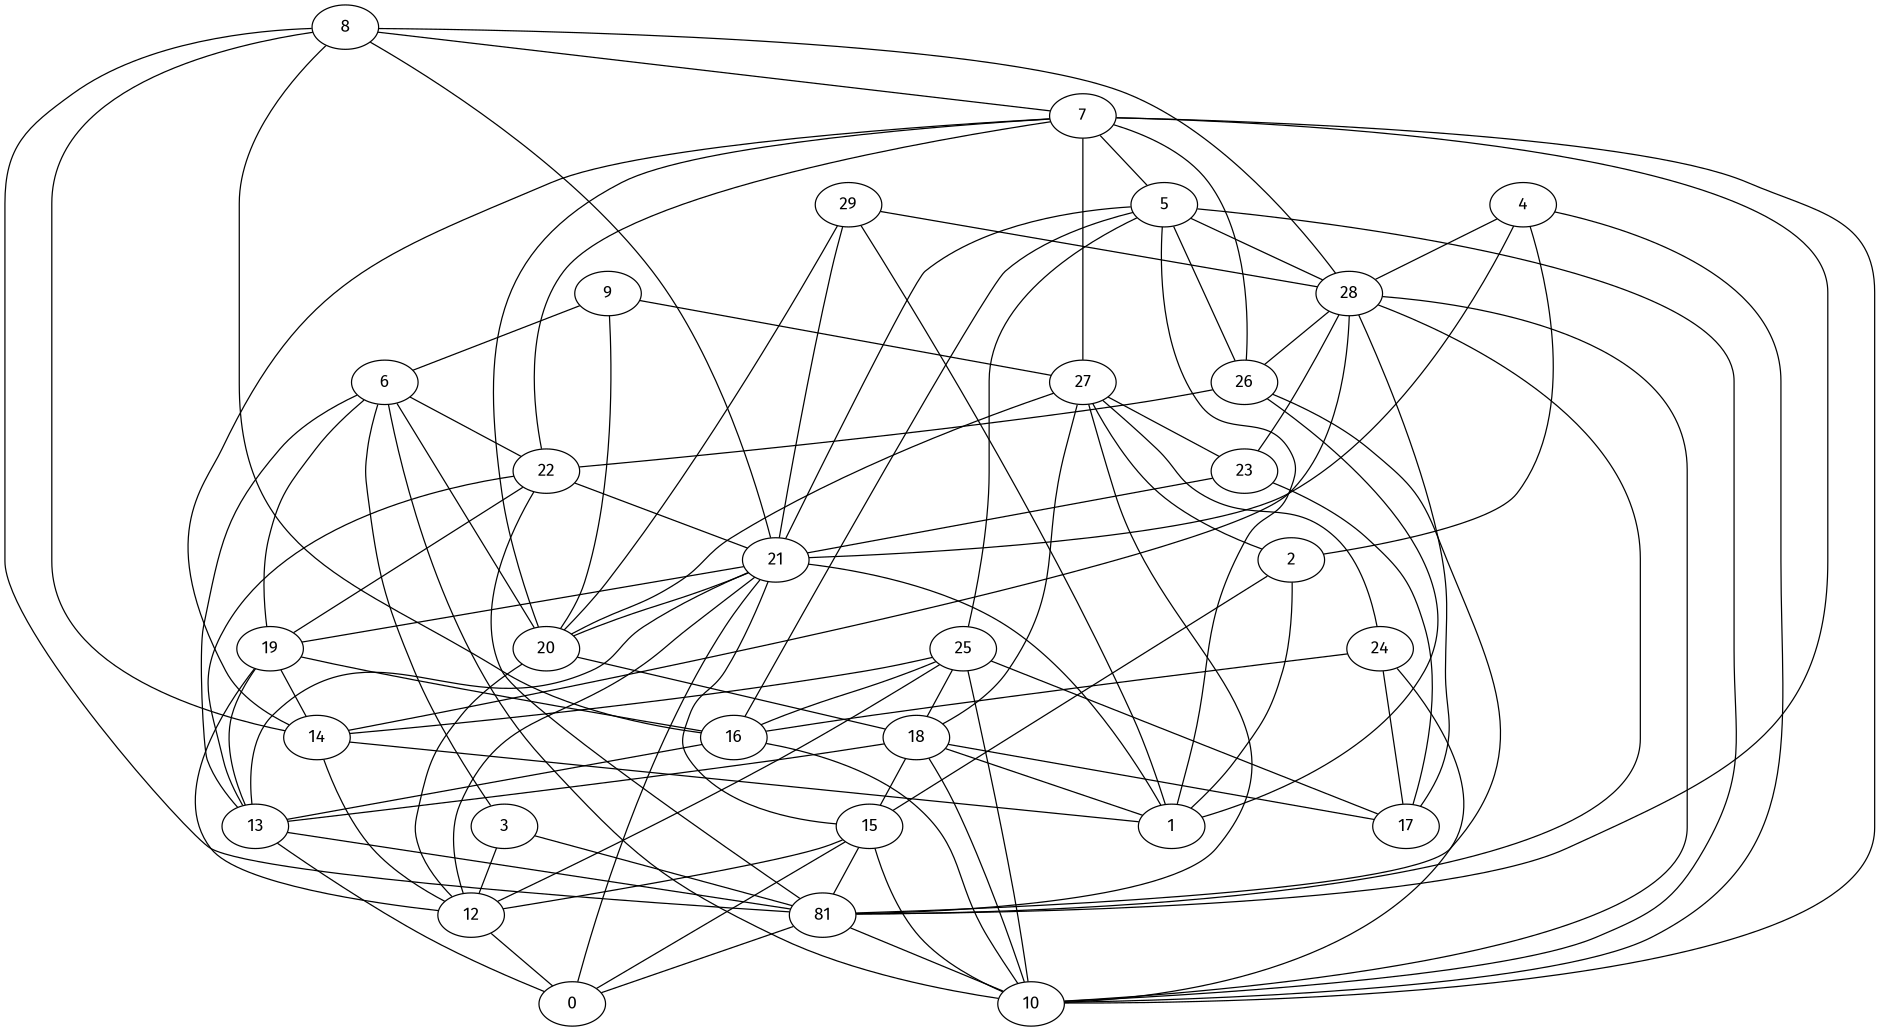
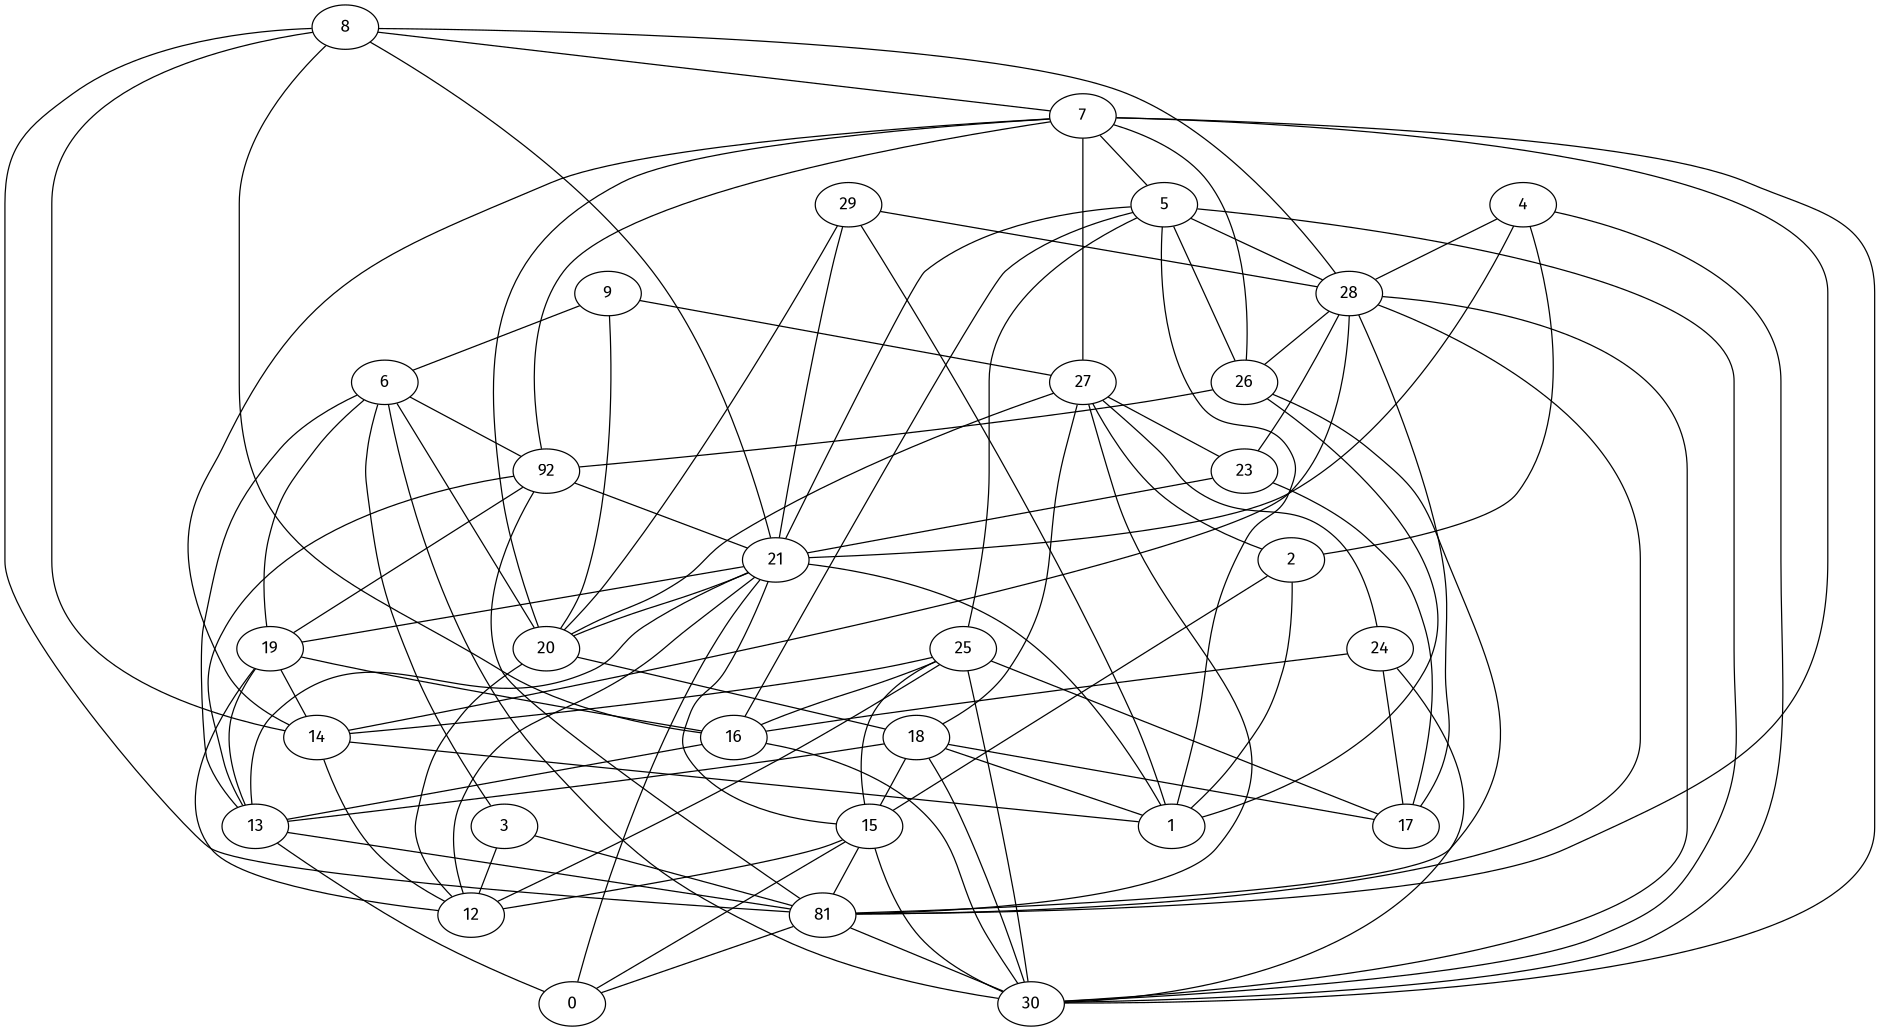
node "22": label "22" -> "92"
edge "25" -- "18": now "25" -- "15"
edge "12" -- "0": removed
node "10": label "10" -> "30"
